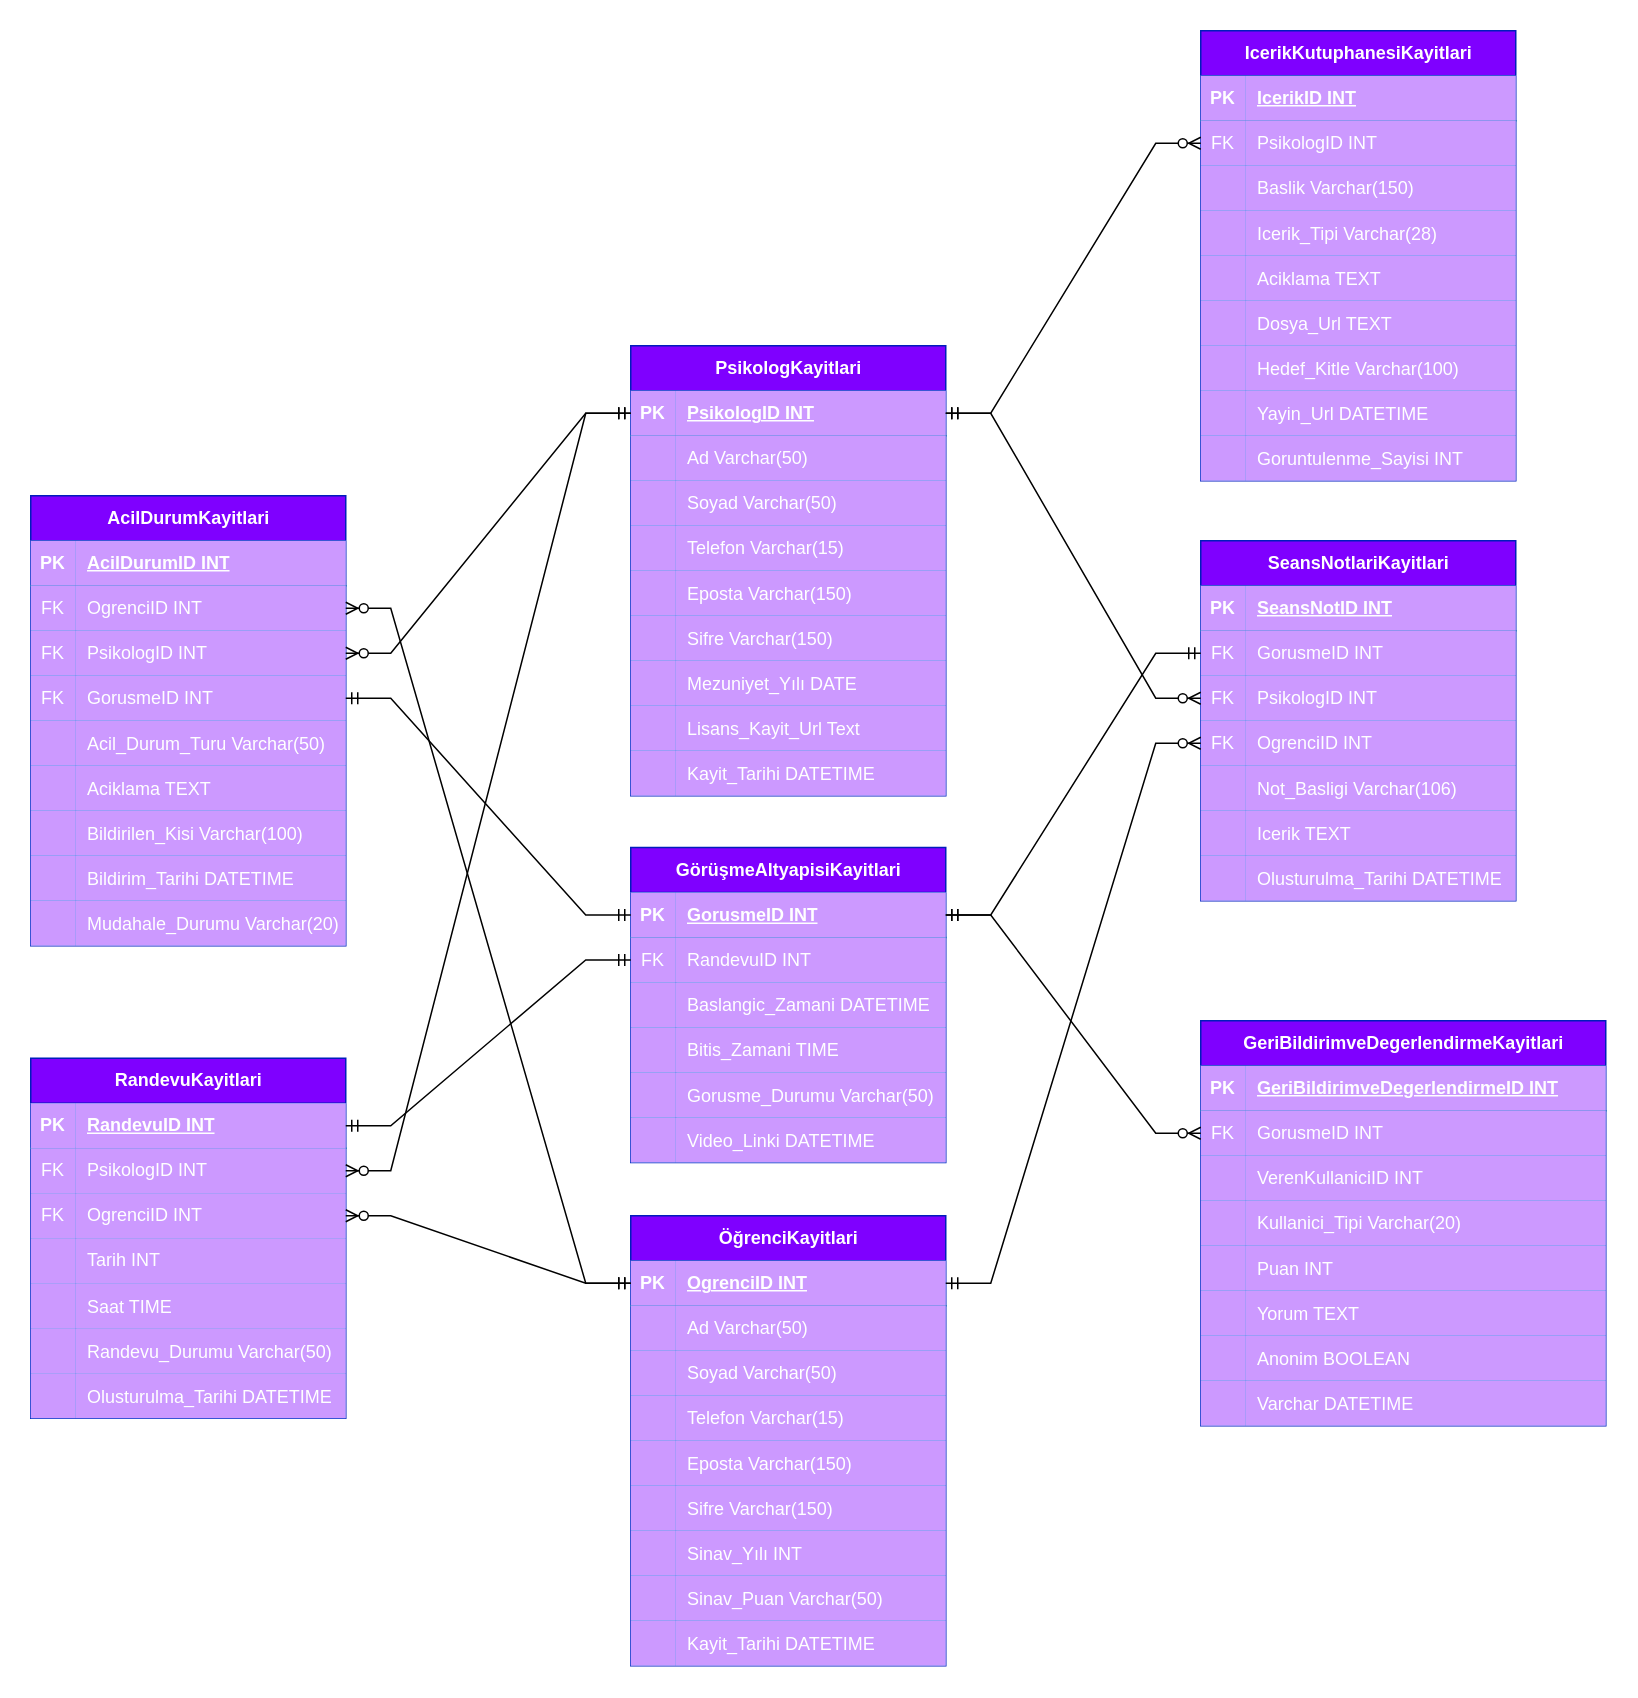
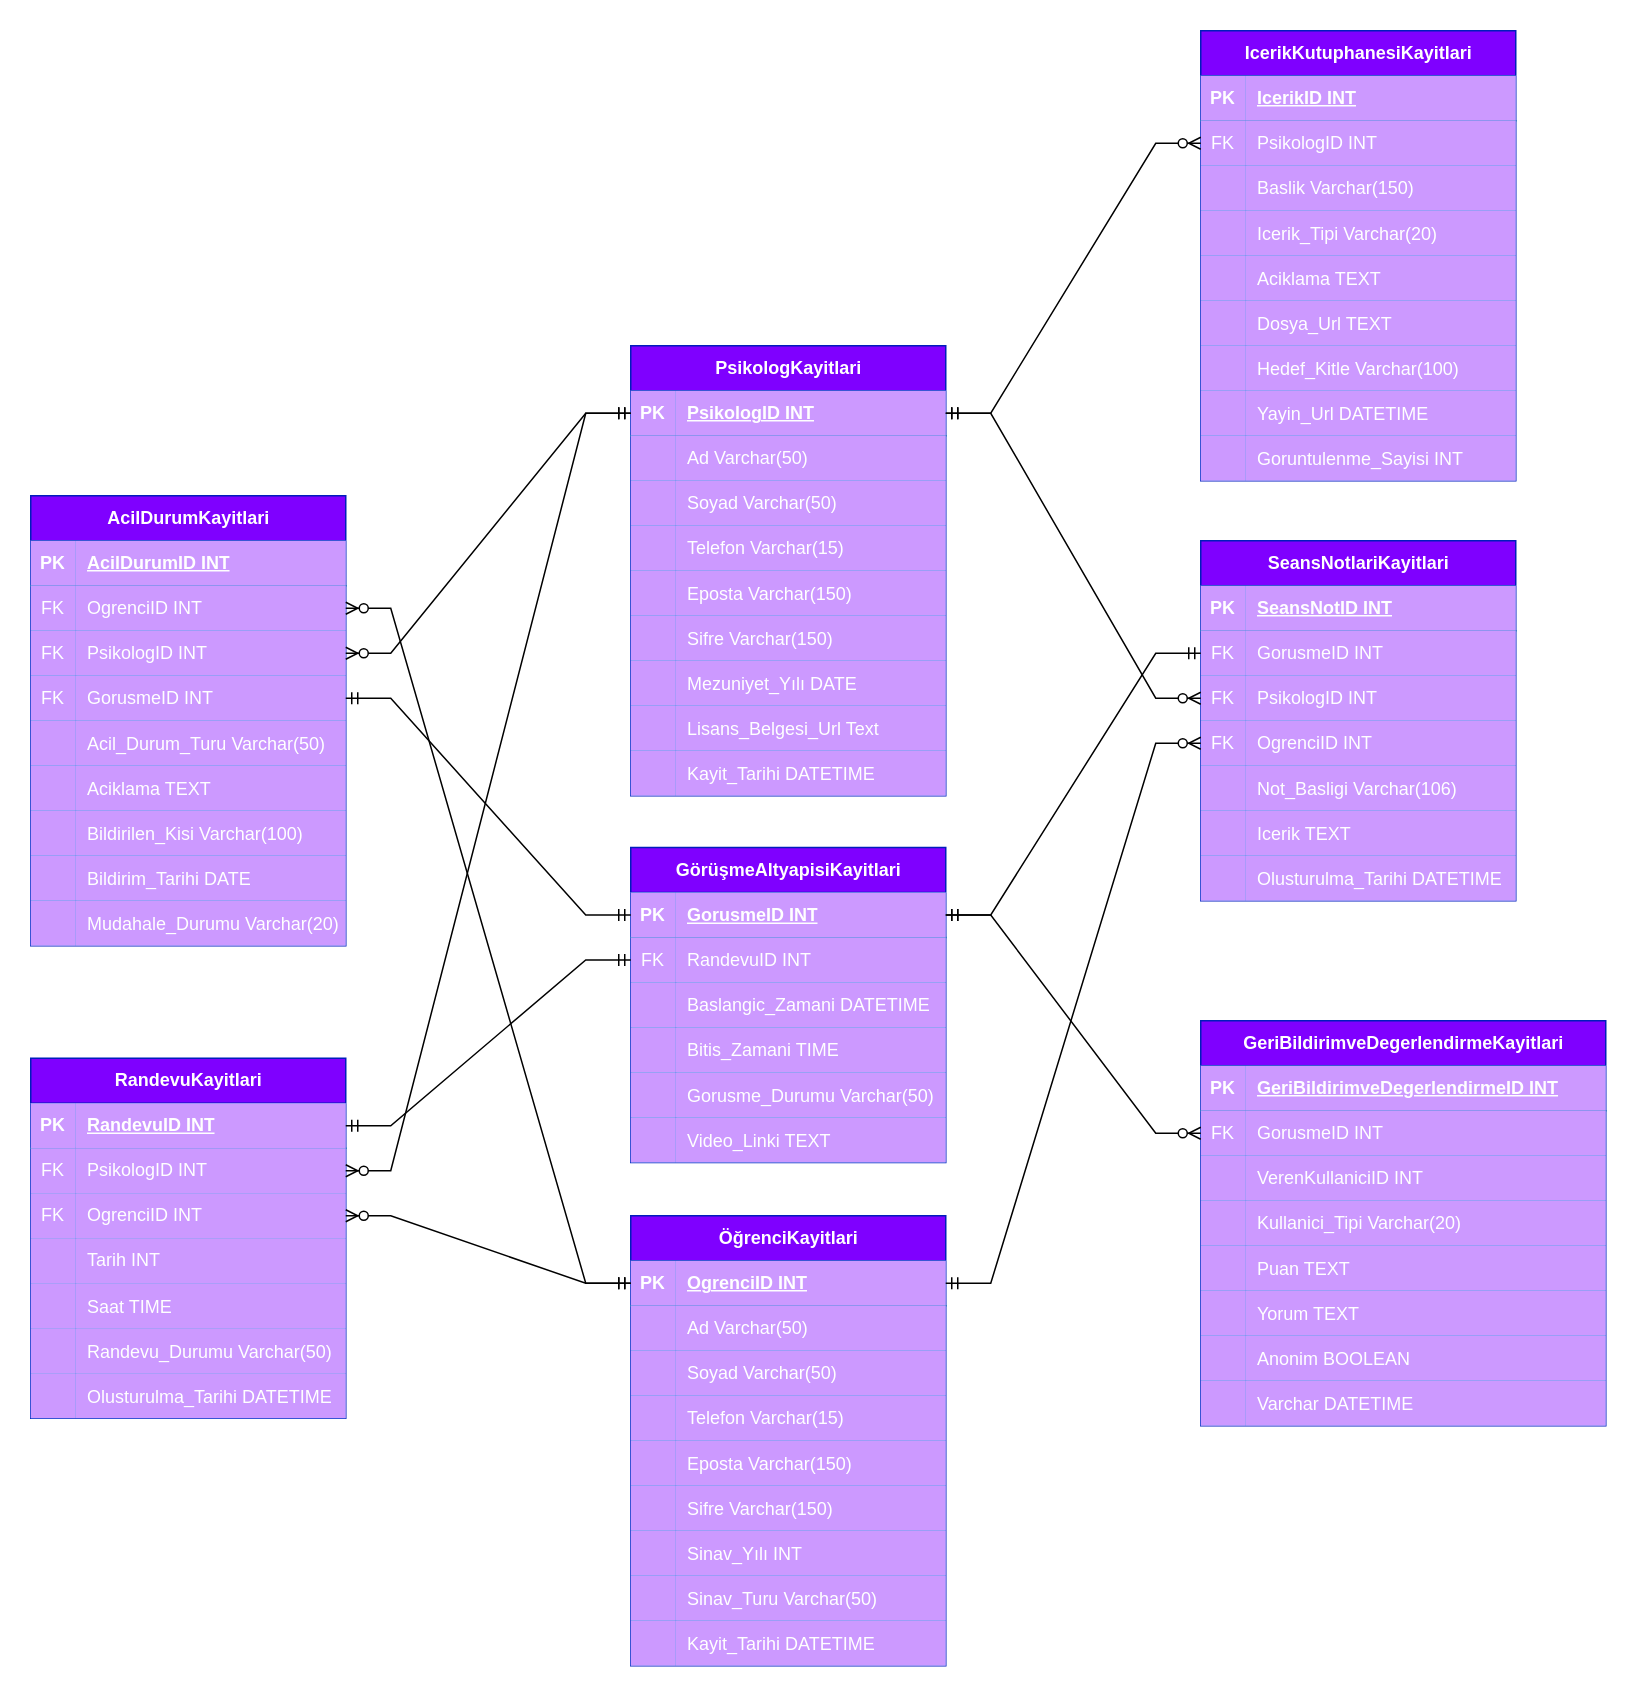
node "Icerik_Tipi Varchar(28)": label "Icerik_Tipi Varchar(28)" -> "Icerik_Tipi Varchar(20)"
node "Lisans_Kayit_Url Text": label "Lisans_Kayit_Url Text" -> "Lisans_Belgesi_Url Text"
node "Bildirim_Tarihi DATETIME": label "Bildirim_Tarihi DATETIME" -> "Bildirim_Tarihi DATE"
node "Video_Linki DATETIME": label "Video_Linki DATETIME" -> "Video_Linki TEXT"
node "Puan INT": label "Puan INT" -> "Puan TEXT"
node "Sinav_Puan Varchar(50)": label "Sinav_Puan Varchar(50)" -> "Sinav_Turu Varchar(50)"
